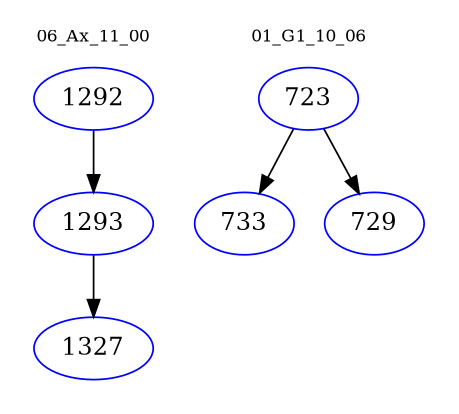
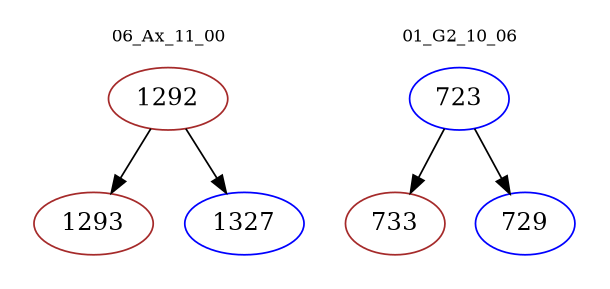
cluster "01_G1_10_06": label "01_G1_10_06" -> "01_G2_10_06"
node "1292": color blue -> brown
node "1293": color blue -> brown
node "733": color blue -> brown
edge "1293" -> "1327": now "1292" -> "1327"
